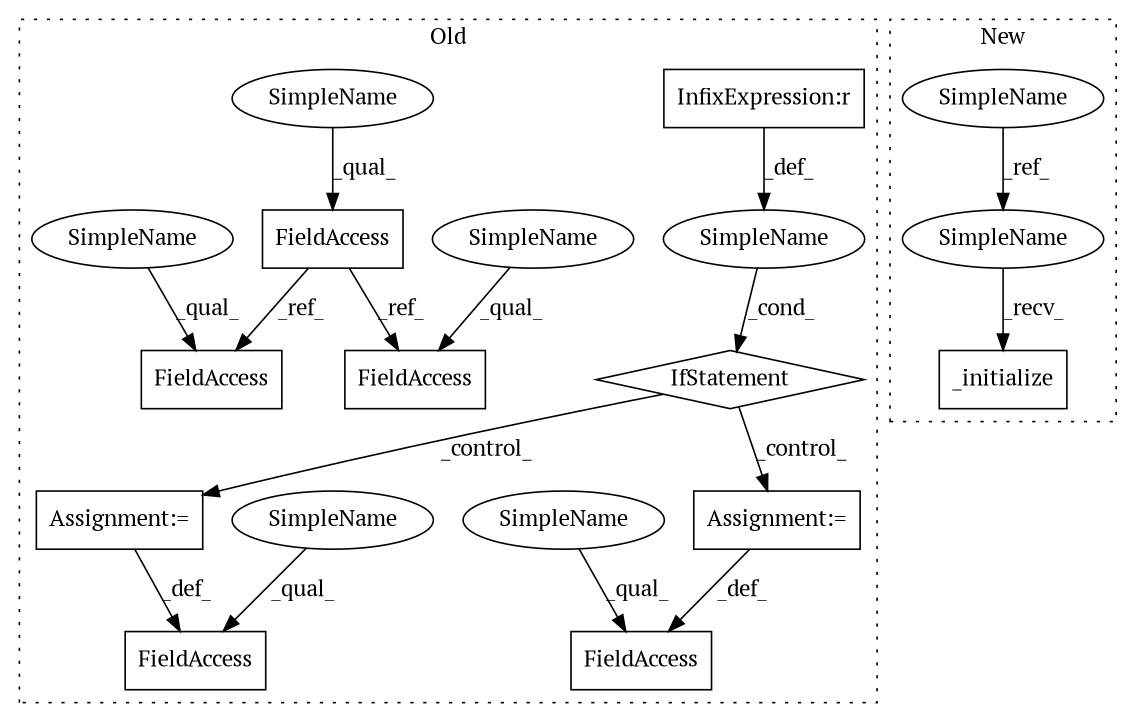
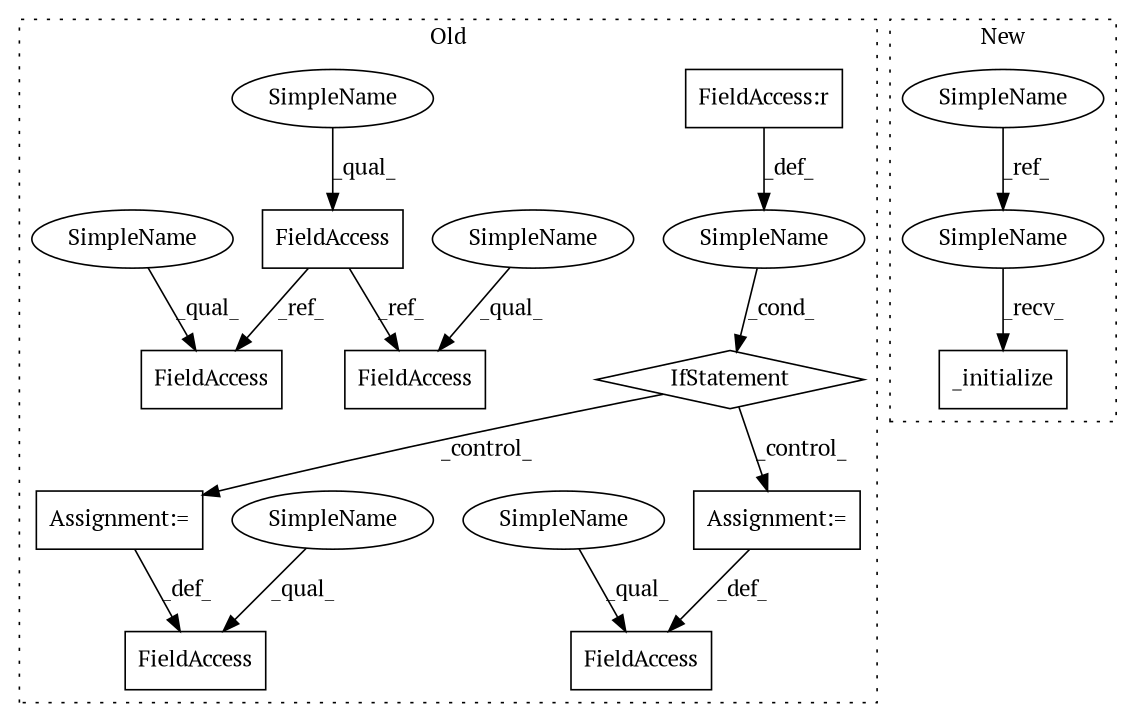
node "InfixExpression:r": label "InfixExpression:r" -> "FieldAccess:r"
